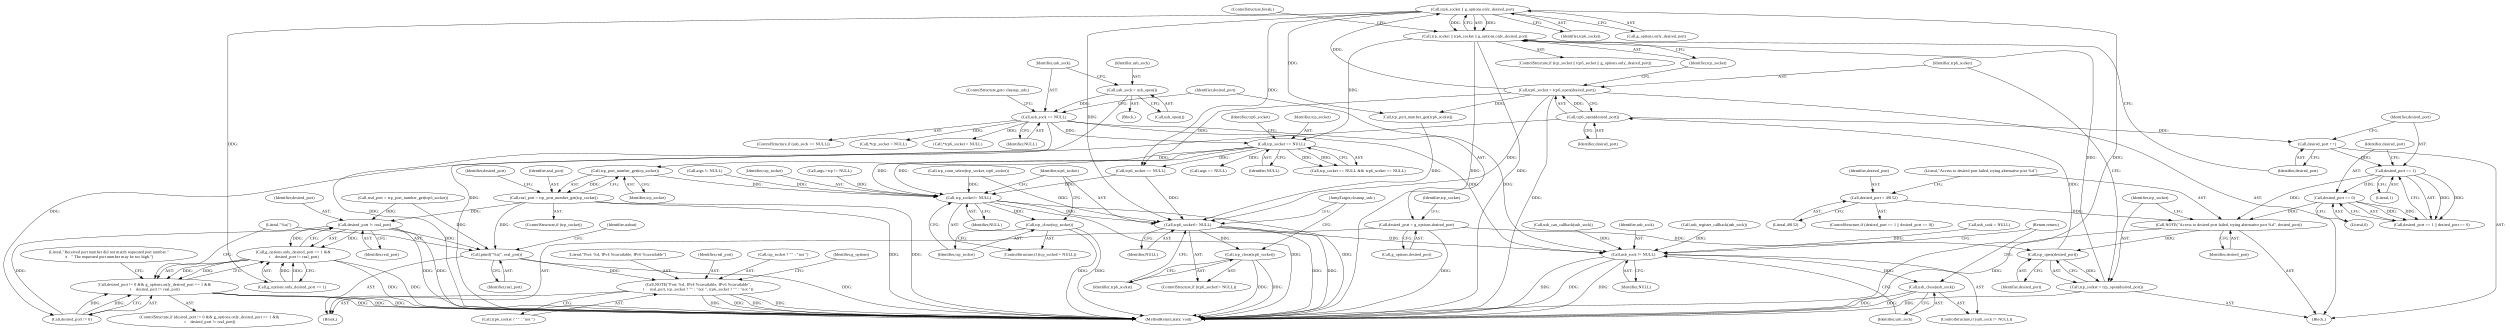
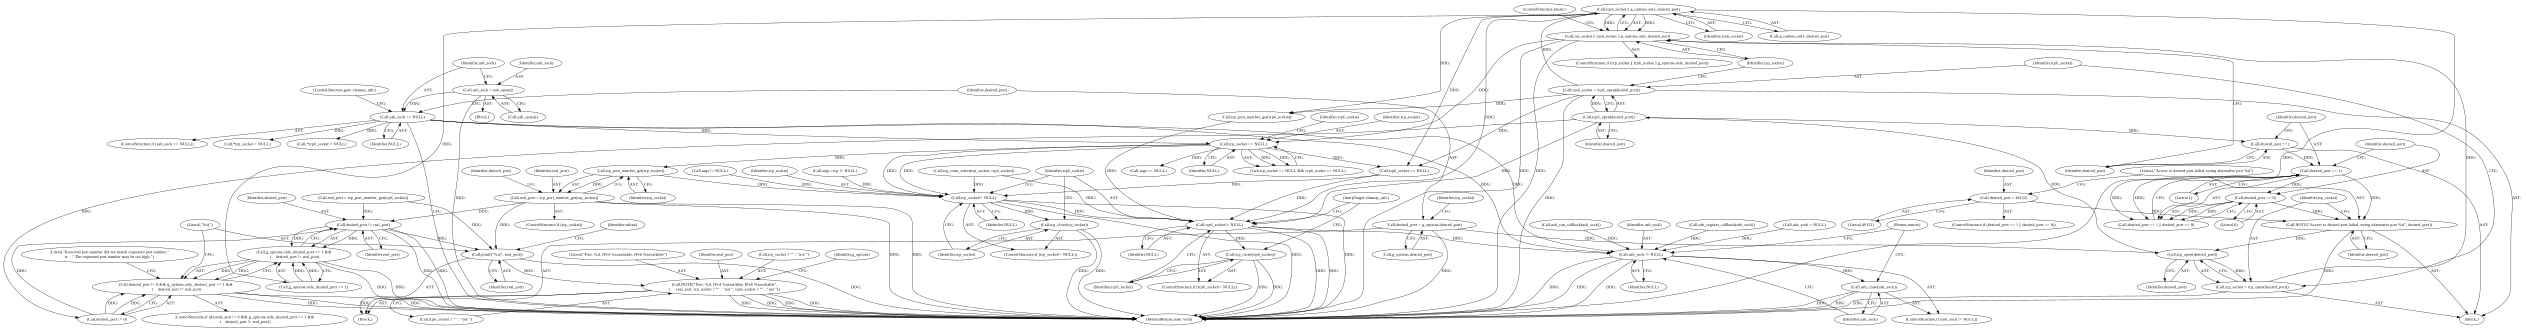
edge "(Call,tcp6_socket = tcp6_open(desired_port))" -> "(Call,tcp6_socket!= NULL)": now "(Call,tcp6_open(desired_port))" -> "(Call,tcp6_socket!= NULL)"
edge "(Call,usb_sock == NULL)" -> "(MethodReturn,static void)": label "DDG: " -> "CFG: "
